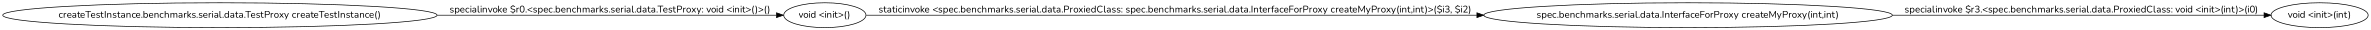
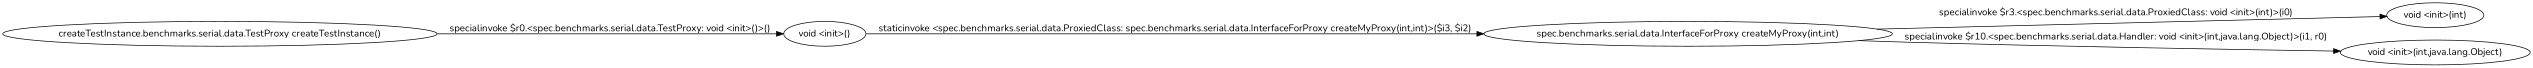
node "void <init>(int,java.lang.Object)": added
